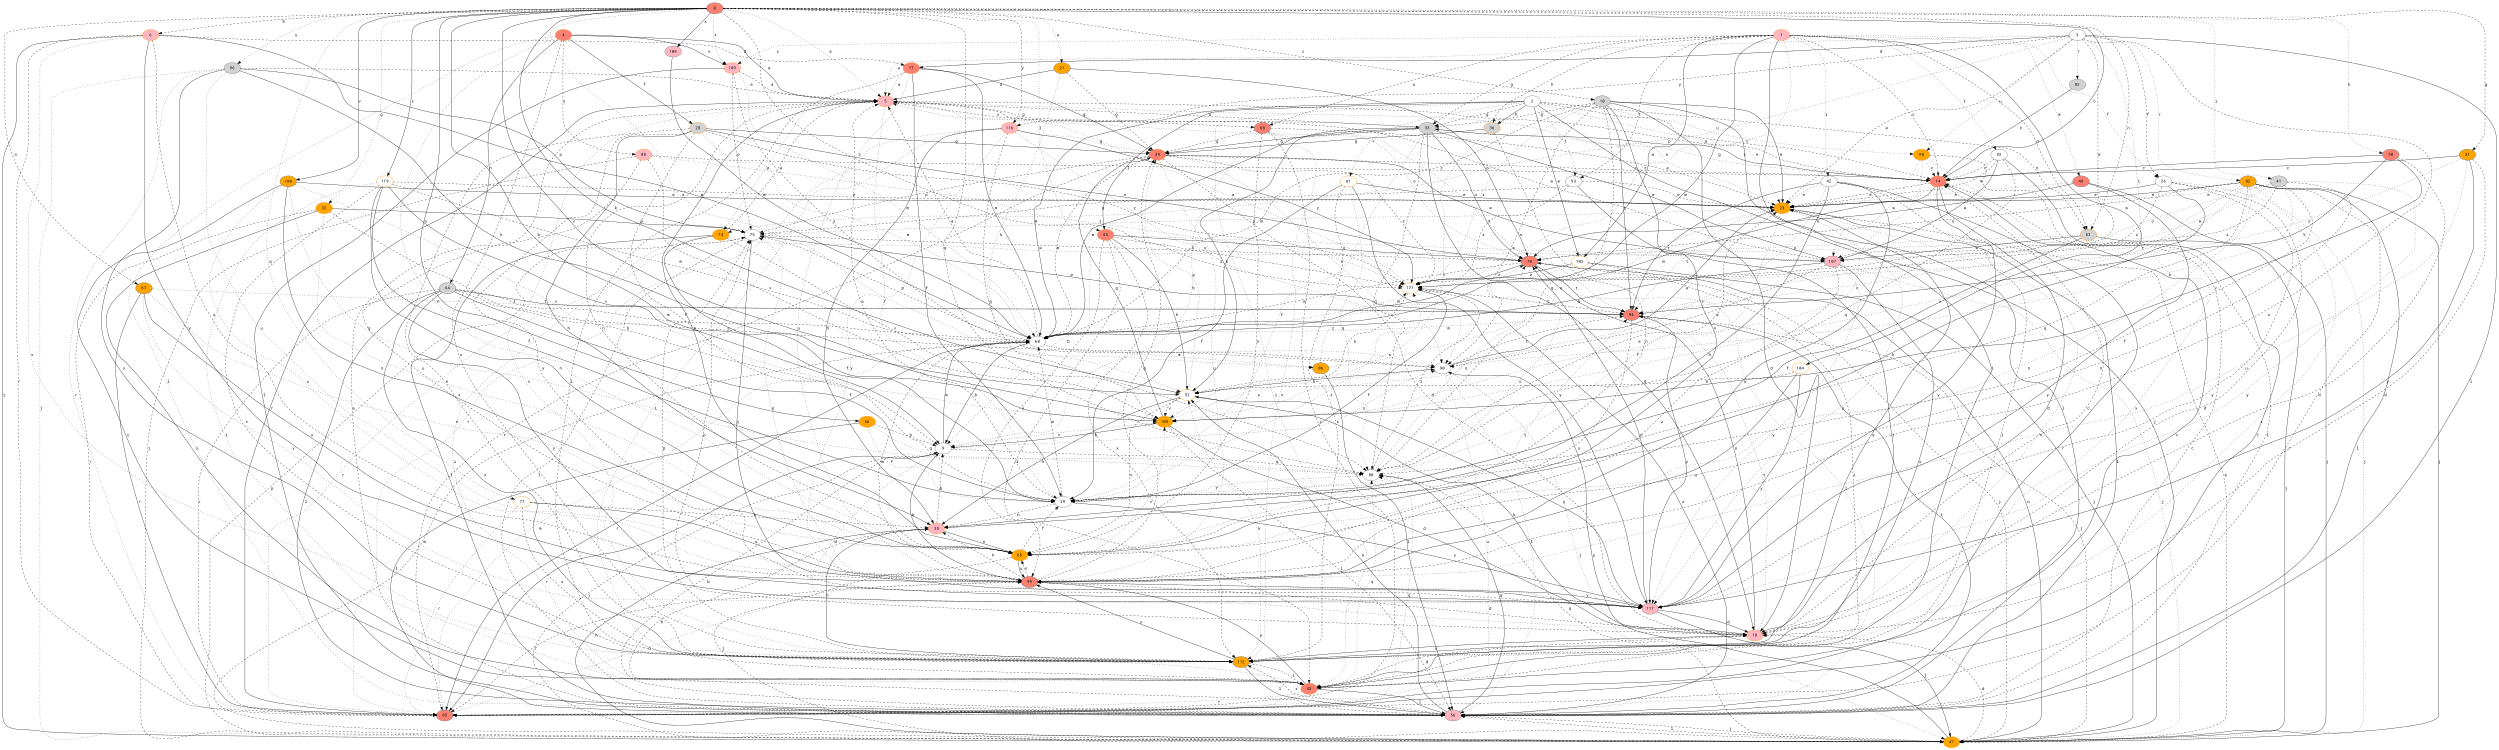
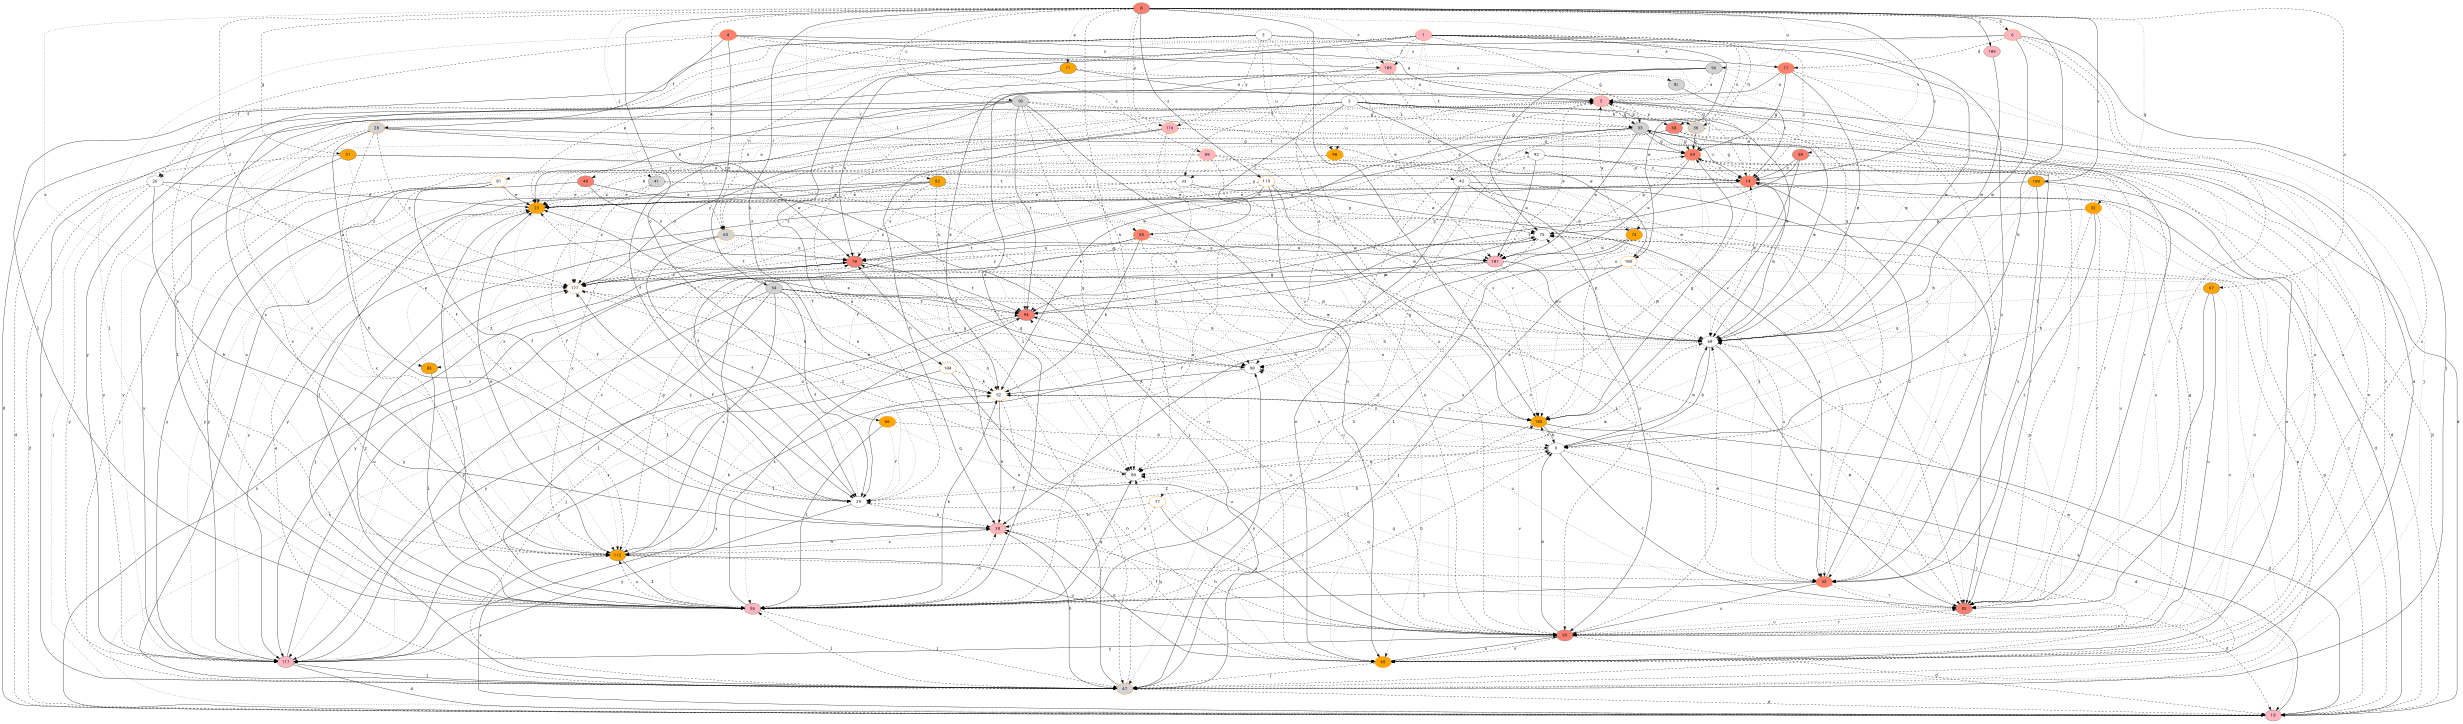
edge "38" -> "112": added, label "x"
node "18": color darkorange -> gray40
node "47": fillcolor orange -> lightgrey
